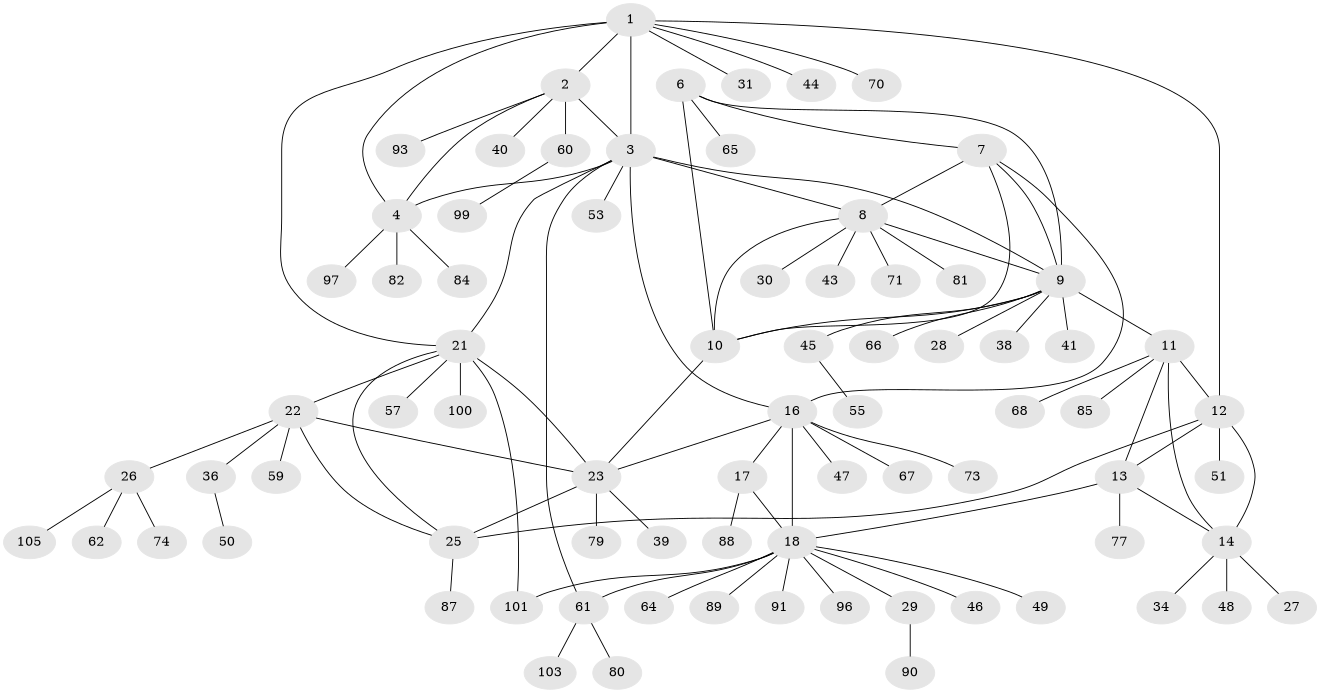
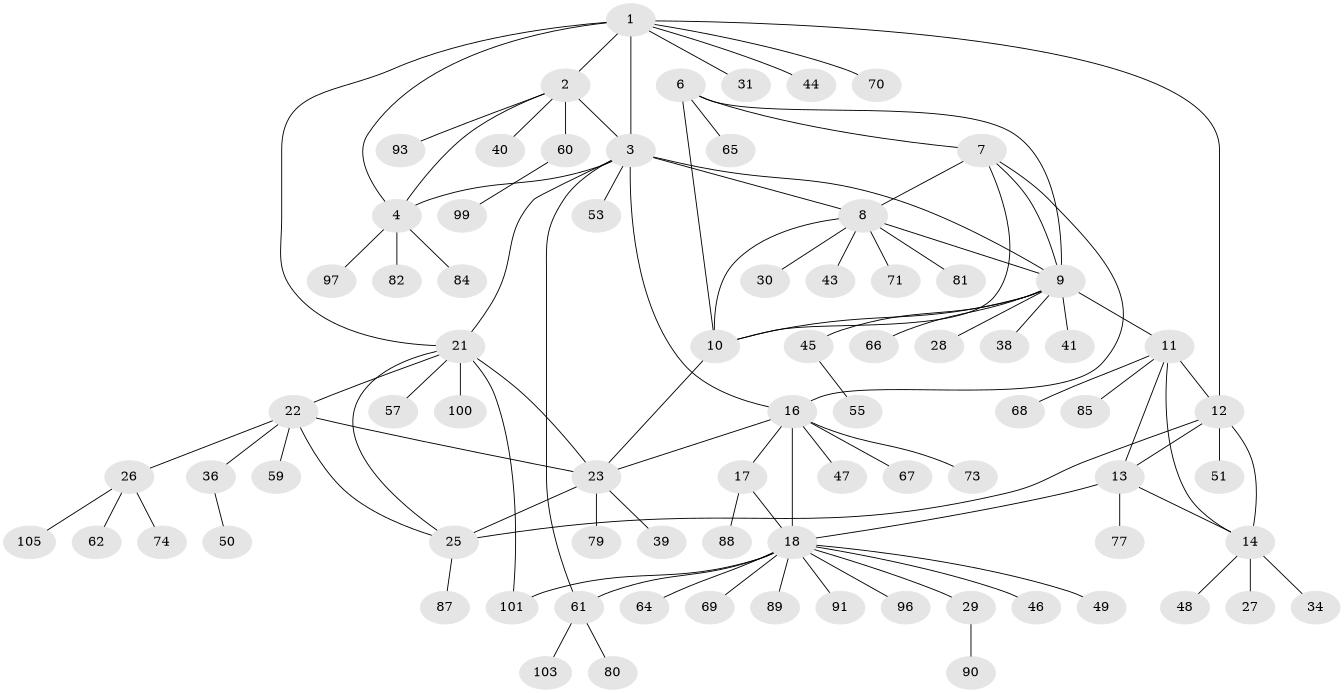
node "69": added
